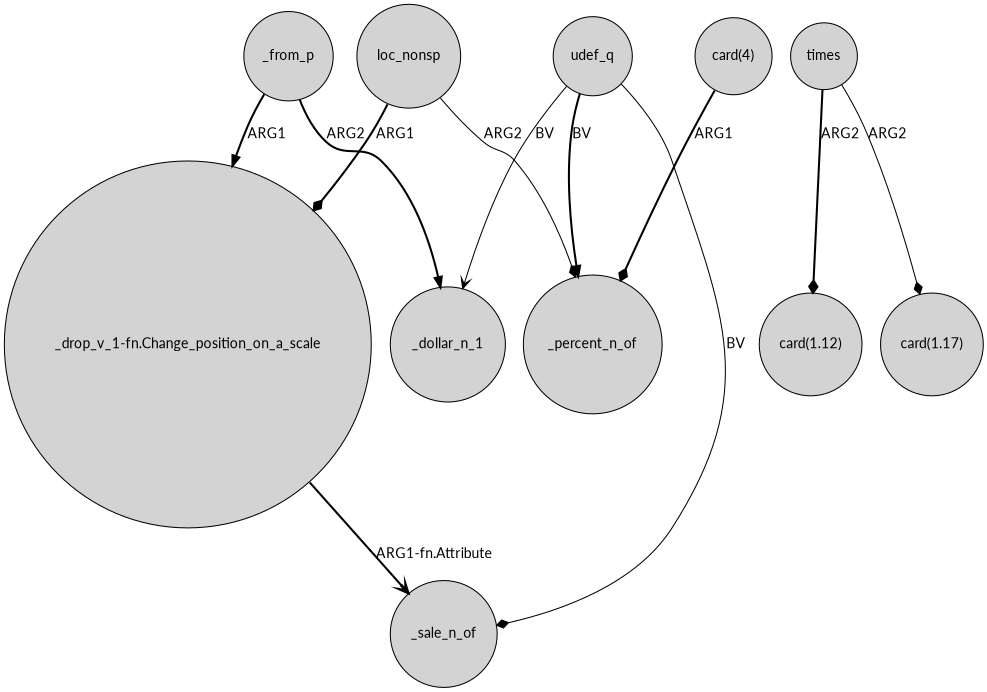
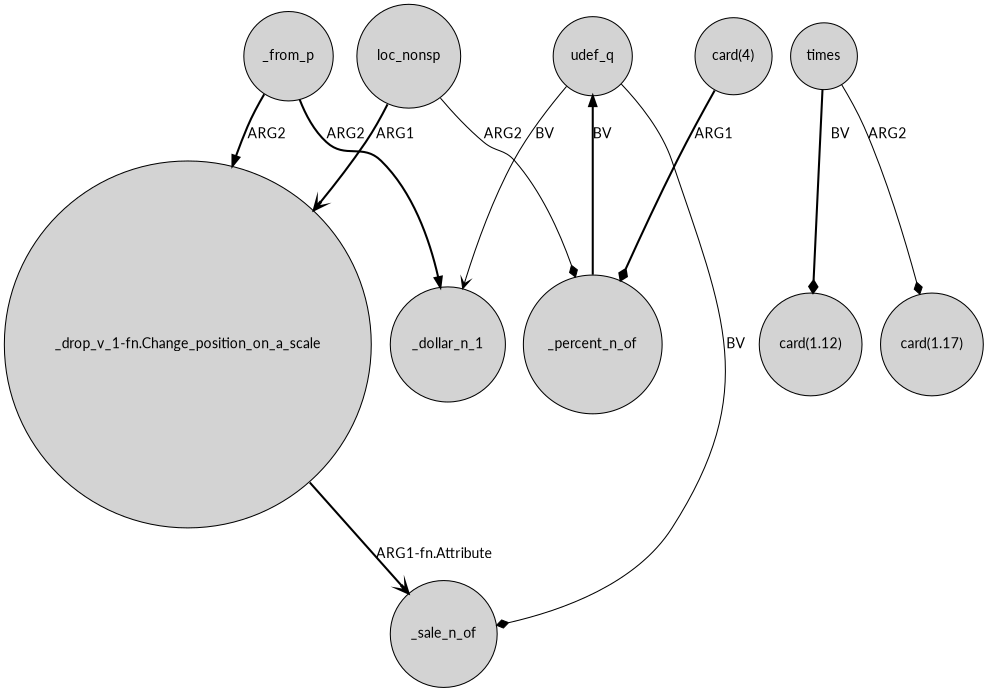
edge "_from_p" -> "_drop_v_1-fn.Change_position_on_a_scale": label "ARG1" -> "ARG2"
edge "times" -> "card(1.12)": label "ARG2" -> "BV"
edge "loc_nonsp" -> "_drop_v_1-fn.Change_position_on_a_scale": arrowhead diamond -> vee
edge "udef_q" -> "_percent_n_of": reversed
